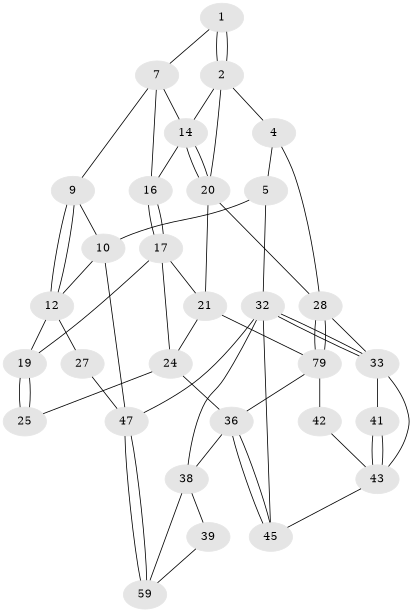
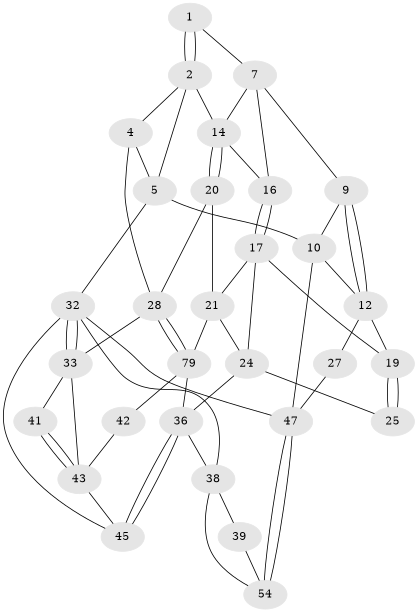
edge "2" -- "20": now "2" -- "5"
node "59": label "59" -> "54"
